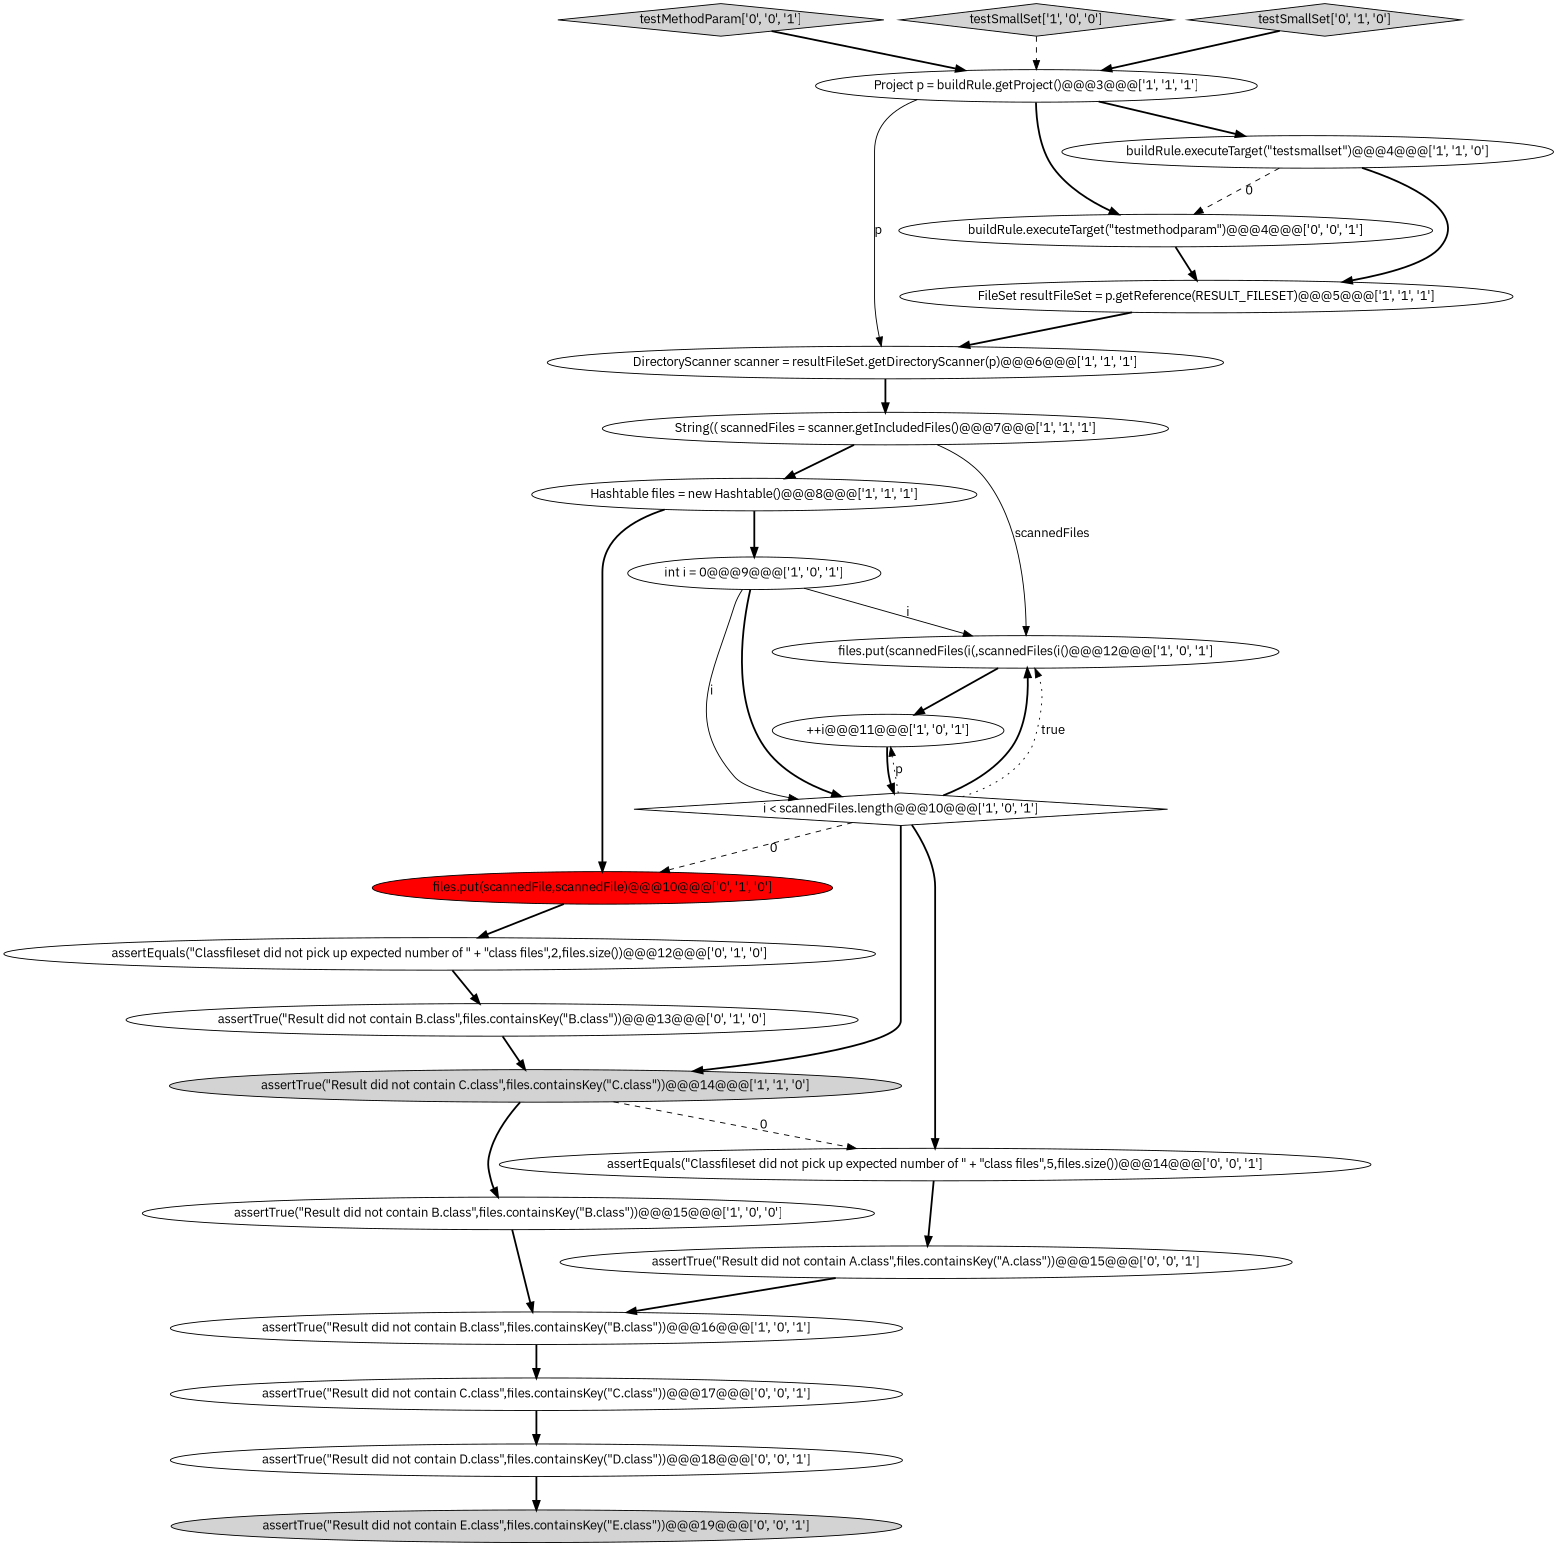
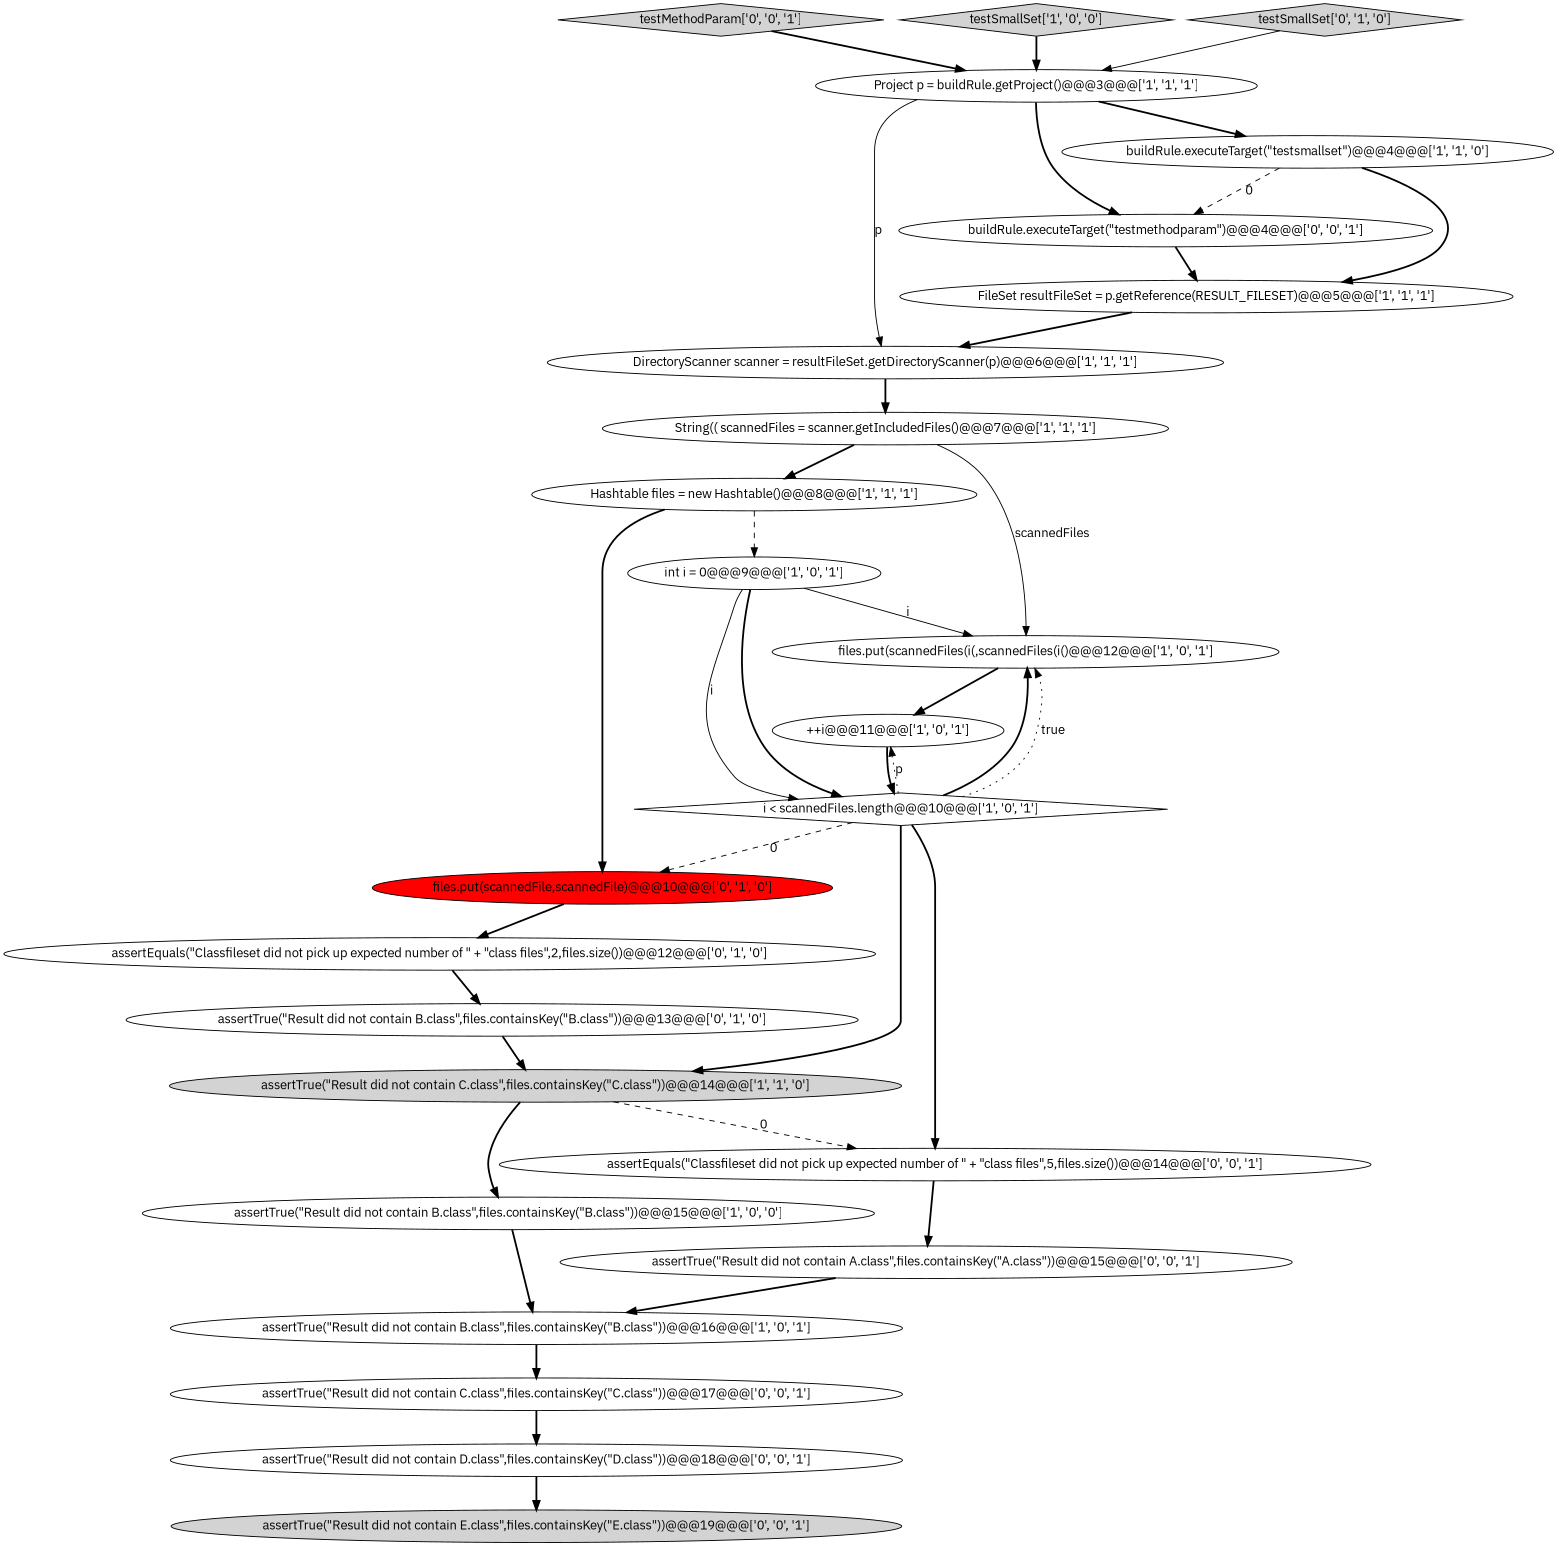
edge "testSmallSet['1', '0', '0']" -> "Project p = buildRule.getProject()@@@3@@@['1', '1', '1']": style dashed -> bold
edge "testSmallSet['0', '1', '0']" -> "Project p = buildRule.getProject()@@@3@@@['1', '1', '1']": style bold -> solid
edge "Hashtable files = new Hashtable()@@@8@@@['1', '1', '1']" -> "int i = 0@@@9@@@['1', '0', '1']": style bold -> dashed
